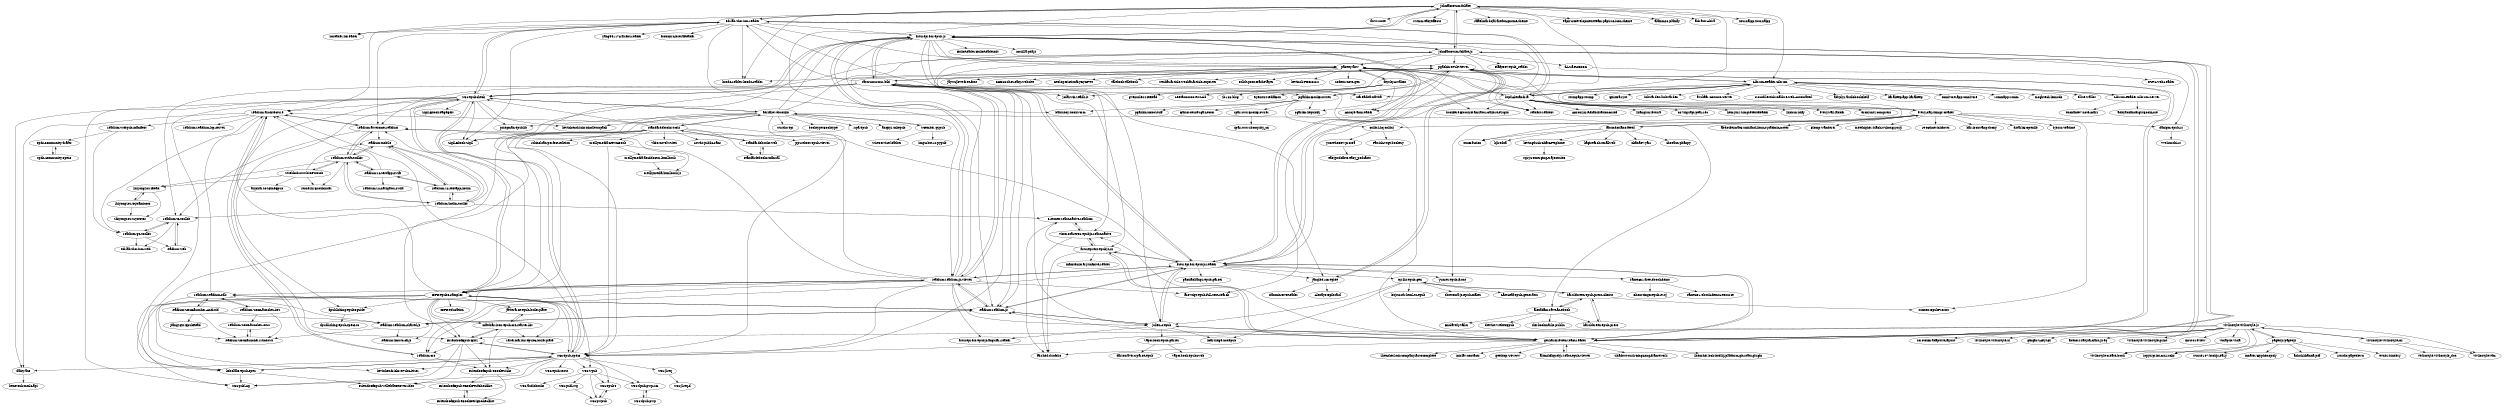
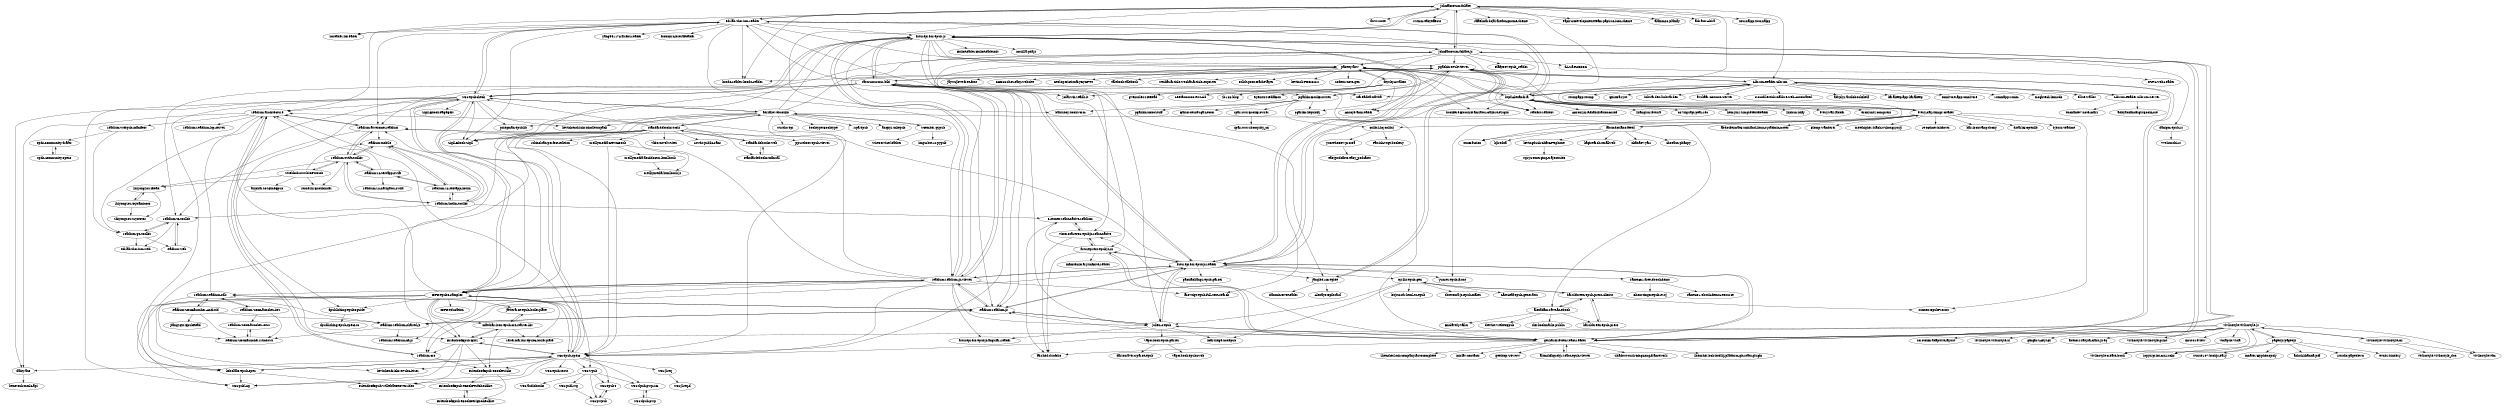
edge "every-day-things/citadel" -> "danigm/epub-rs": now "every-day-things/citadel" -> "btpf/Alexandria"
edge "standardebooks/tools" -> "Sigil-Ebook/Sigil": added
node "readium/kmuto-cfi-js": label "readium/kmuto-cfi-js" -> "readium/readium-cfi-js"
